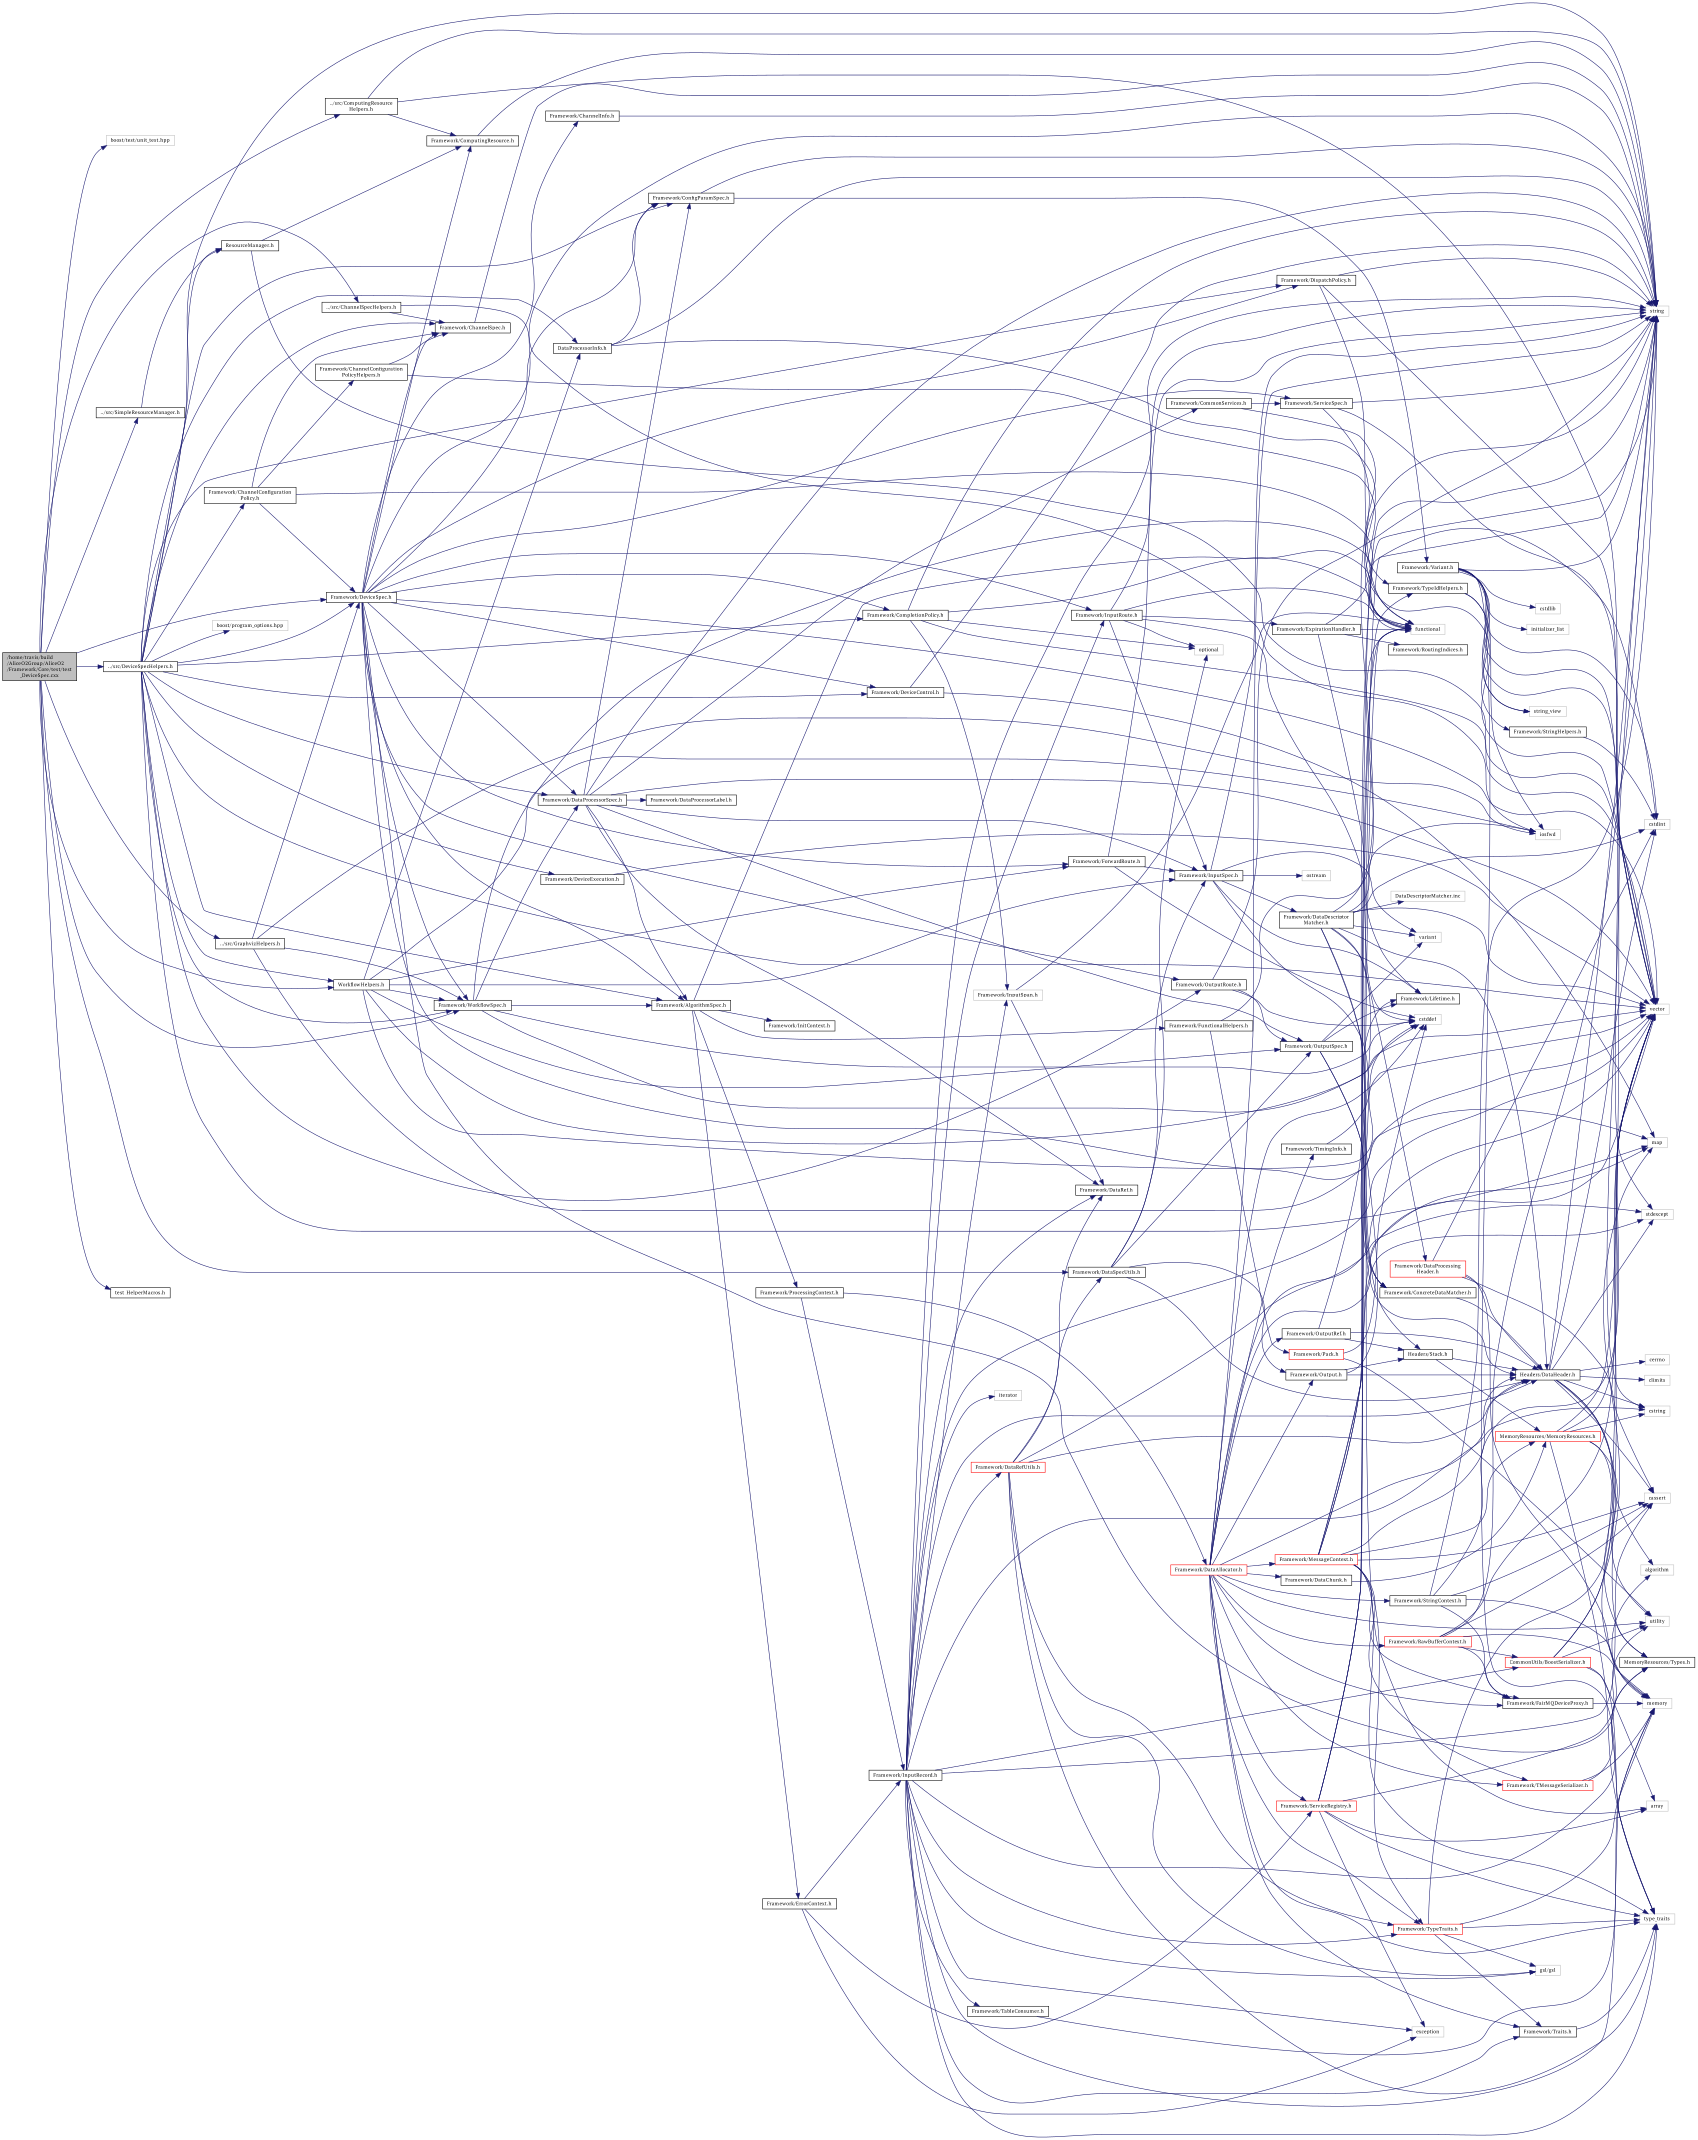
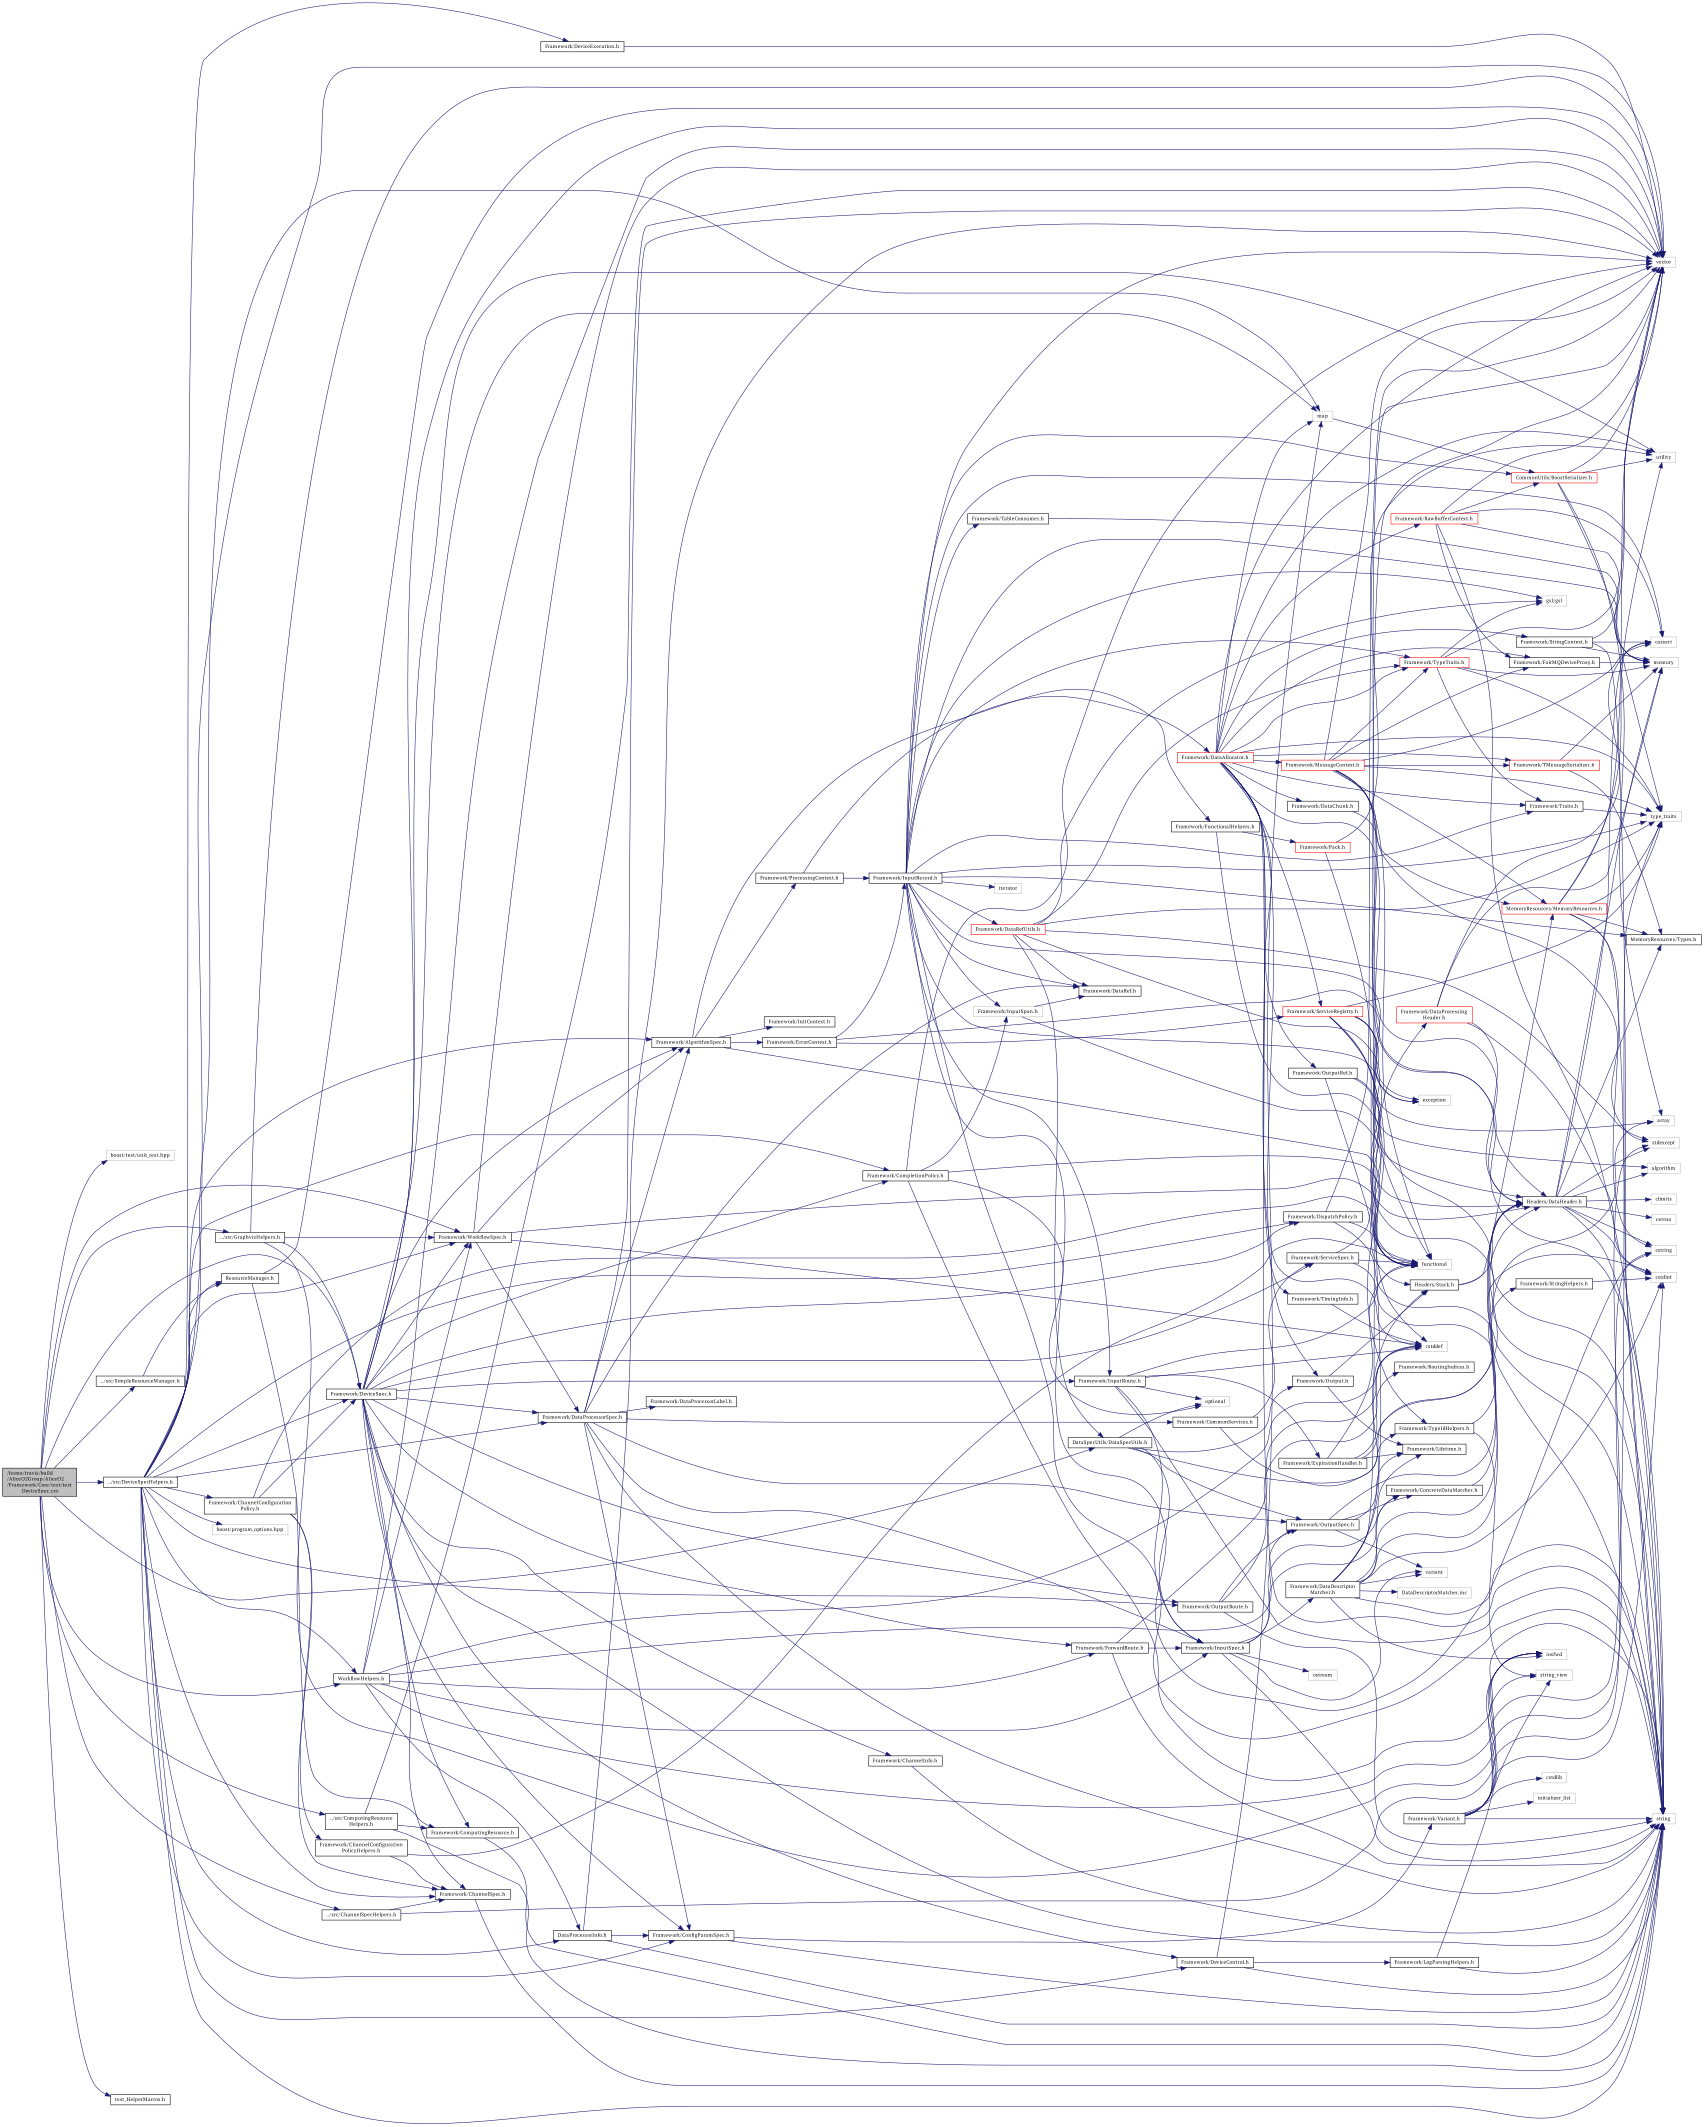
node "Framework/DataSpecUtils.h": label "Framework/DataSpecUtils.h" -> "DataSpecUtils/DataSpecUtils.h"
edge "Framework/Output.h" -> "Headers/DataHeader.h": removed
edge "CommonUtils/BoostSerializer.h" -> "map": reversed
edge "Framework/StringContext.h" -> "Framework/FairMQDeviceProxy.h": removed
node "Framework/LogParsingHelpers.h": added
